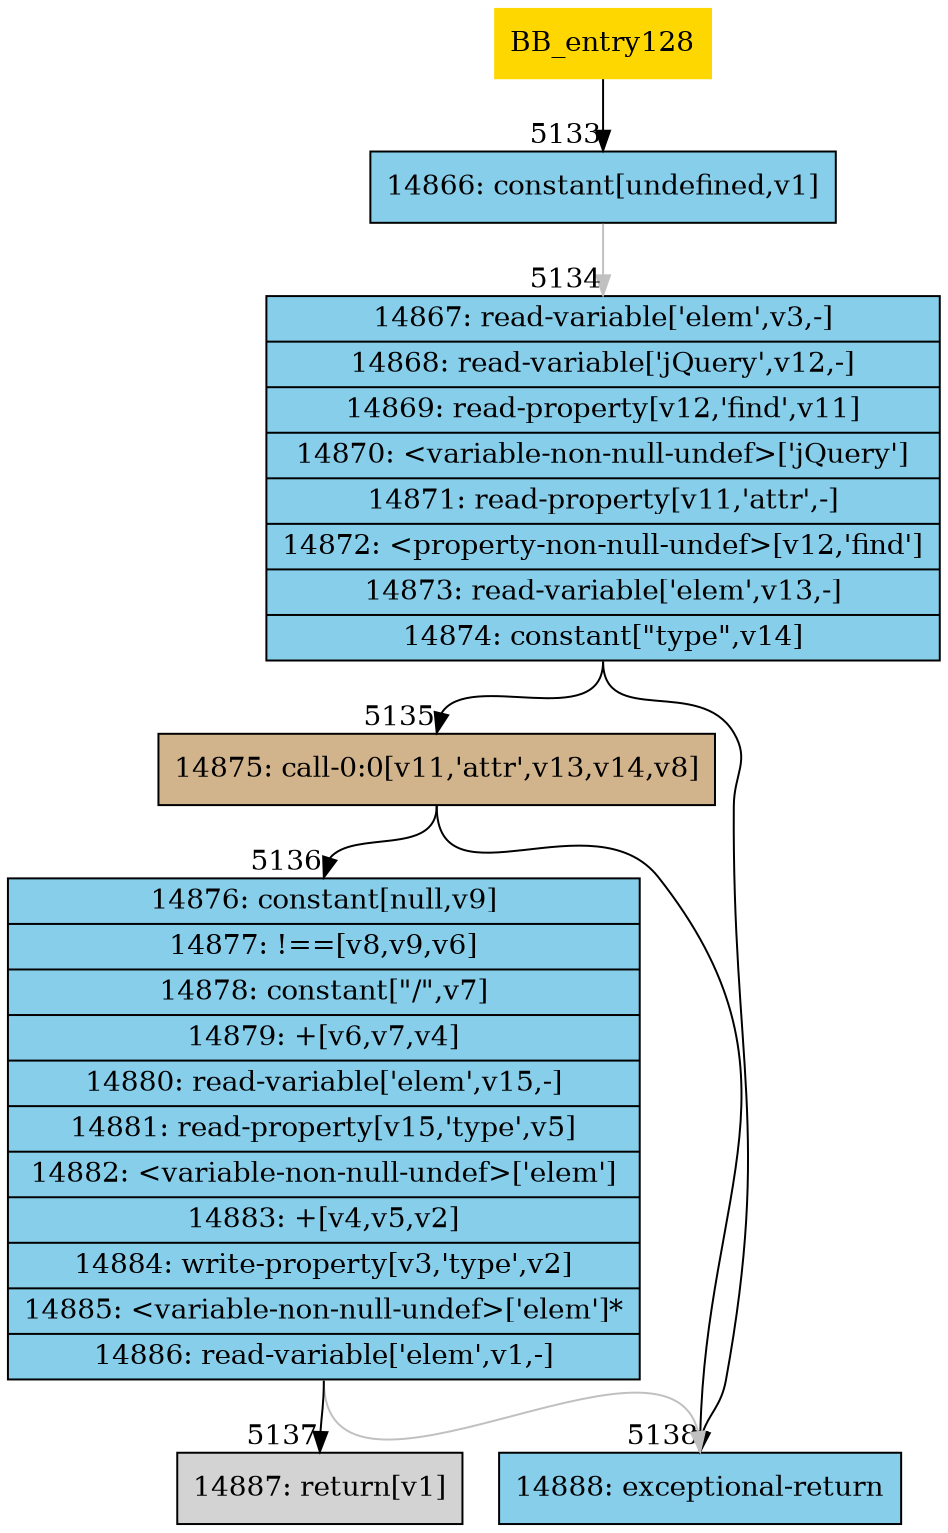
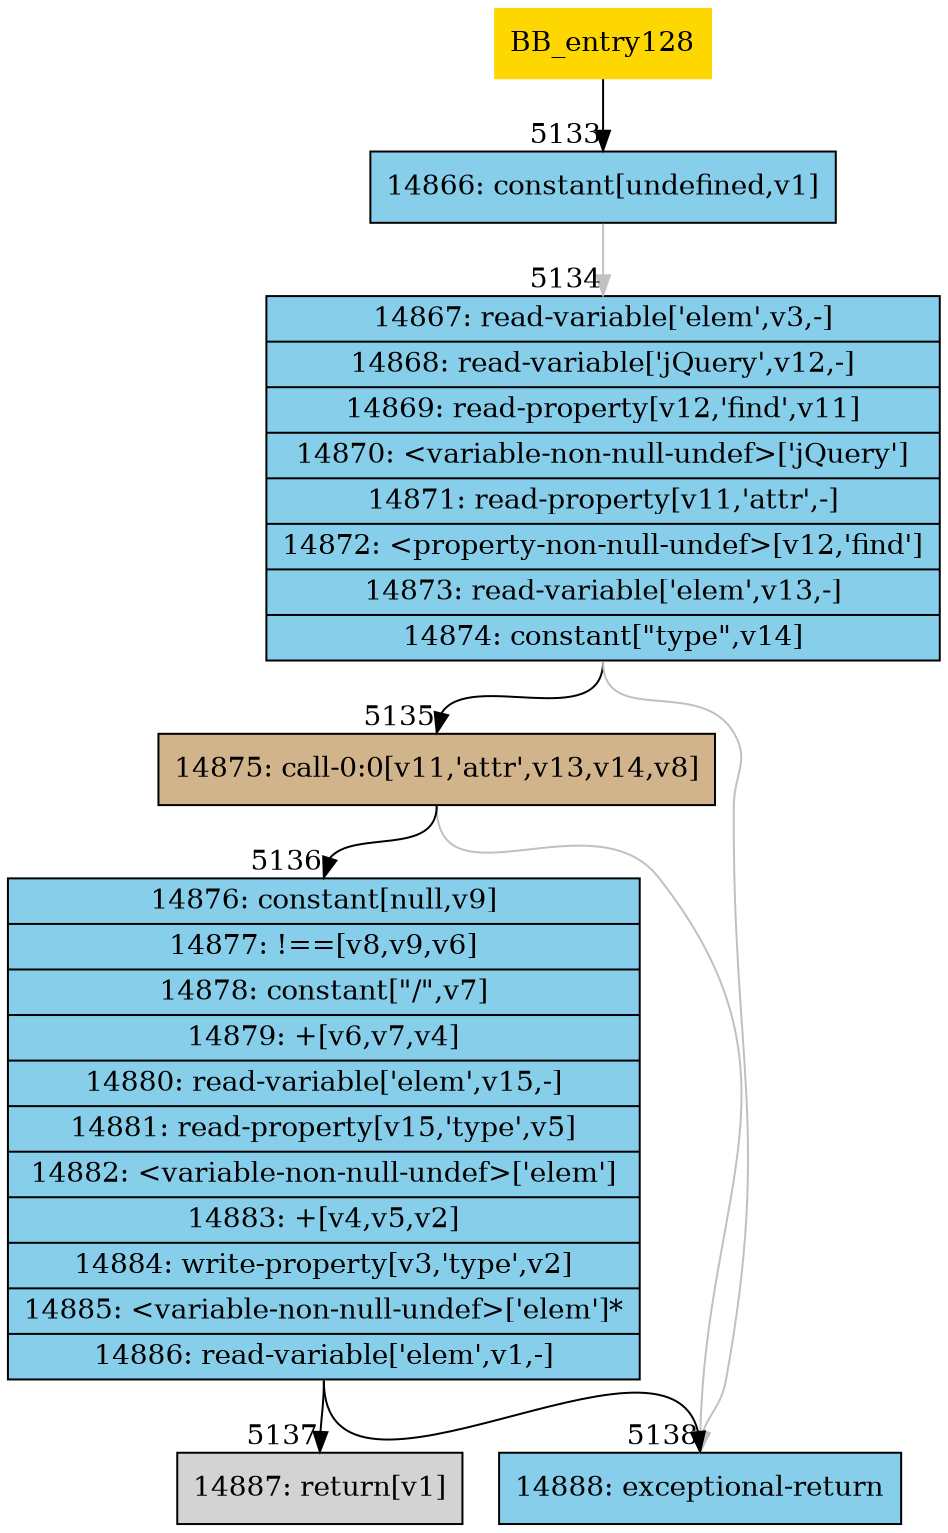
edge "14875: call-0:0[v11,'attr',v13,v14,v8]" -> "14888: exceptional-return": color black -> gray
edge "14867: read-variable['elem',v3,-]" -> "14888: exceptional-return": color black -> gray
edge "14876: constant[null,v9]" -> "14888: exceptional-return": color gray -> black
